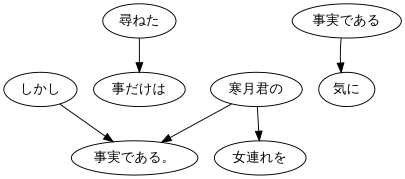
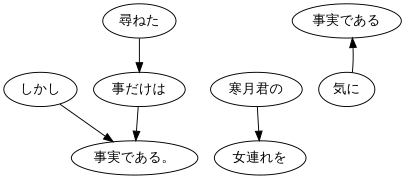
edge "事実である" -> "気に": reversed
edge "寒月君の" -> "事実である。": now "事だけは" -> "事実である。"
